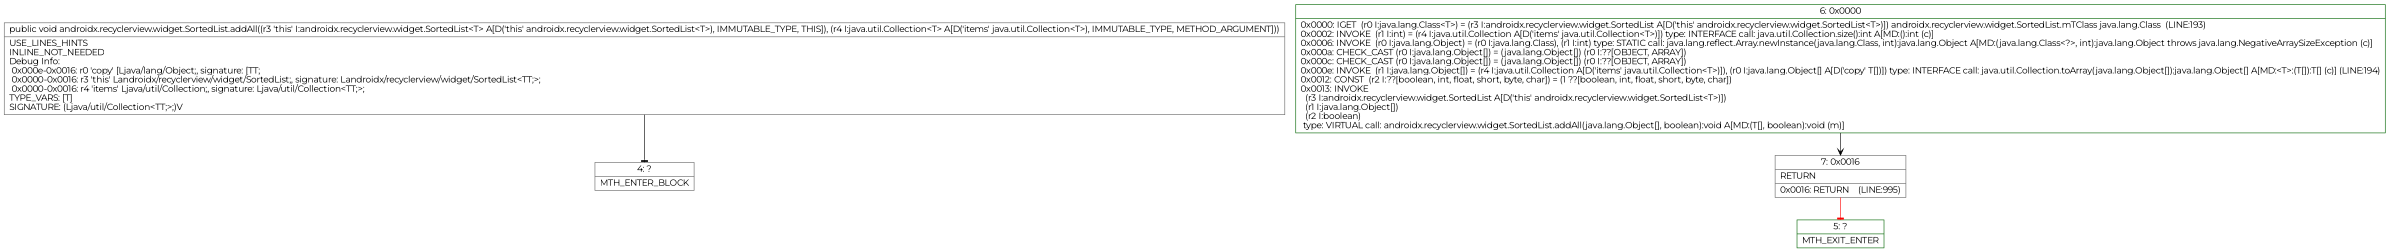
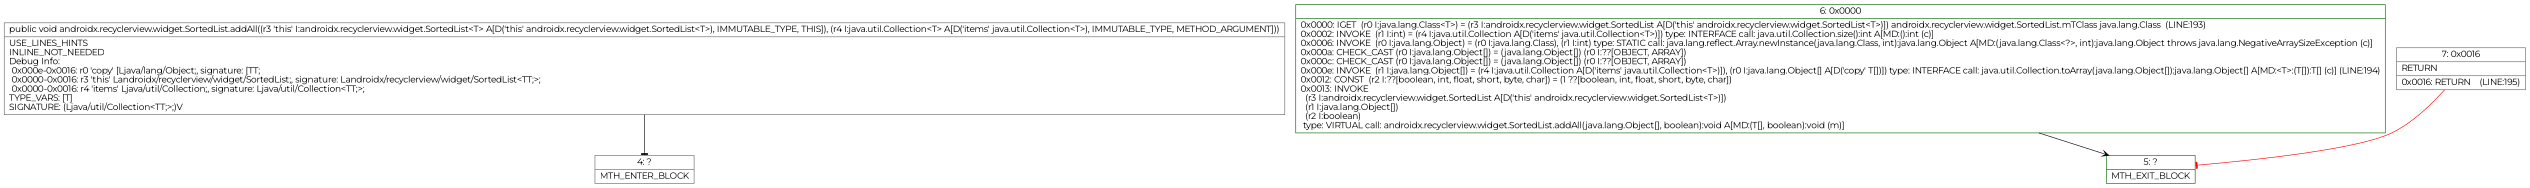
edge "6: 0x0000" -> "7: 0x0016": now "6: 0x0000" -> "5: ?"
node "7: 0x0016": text "0x0016: RETURN    (LINE:995)" -> "0x0016: RETURN    (LINE:195)"
node "5: ?": text "MTH_EXIT_ENTER" -> "MTH_EXIT_BLOCK"
